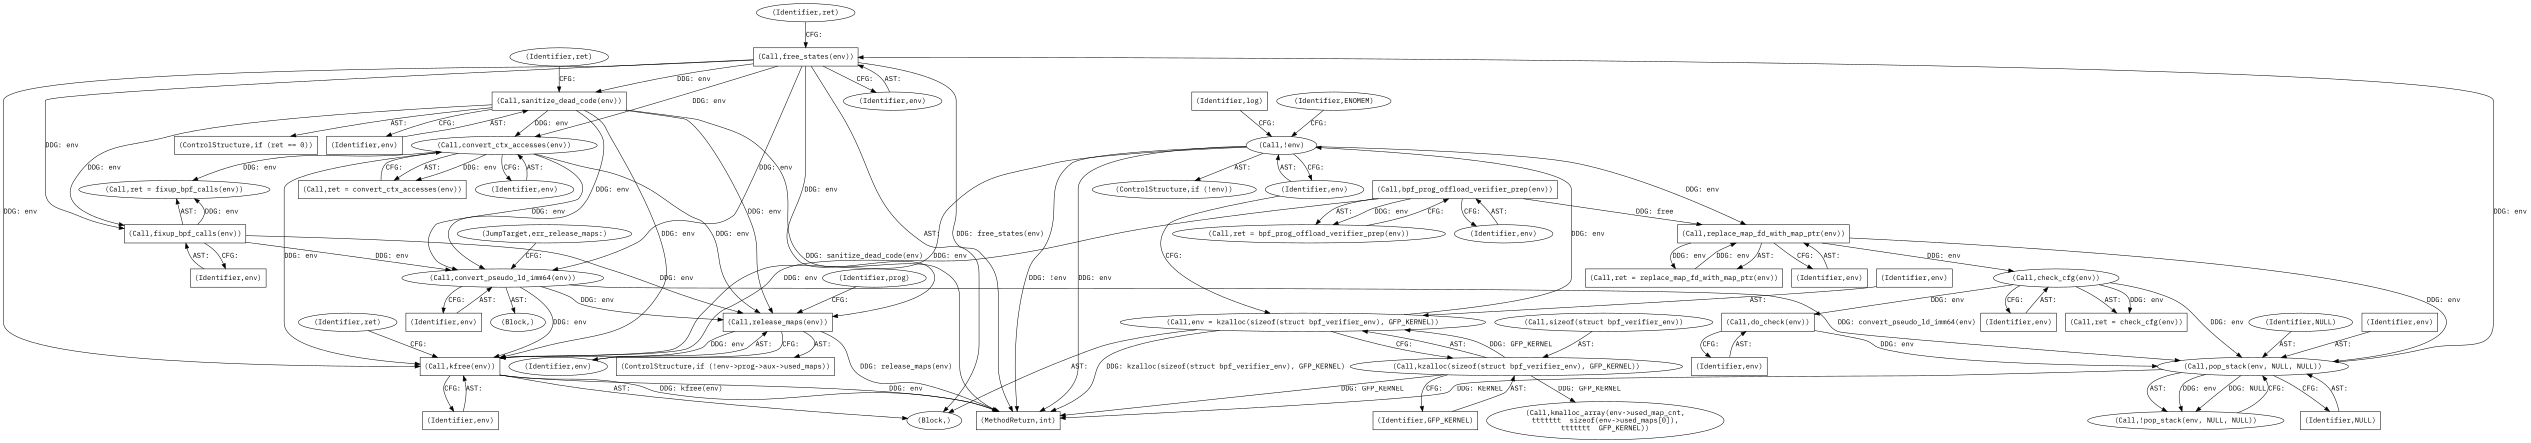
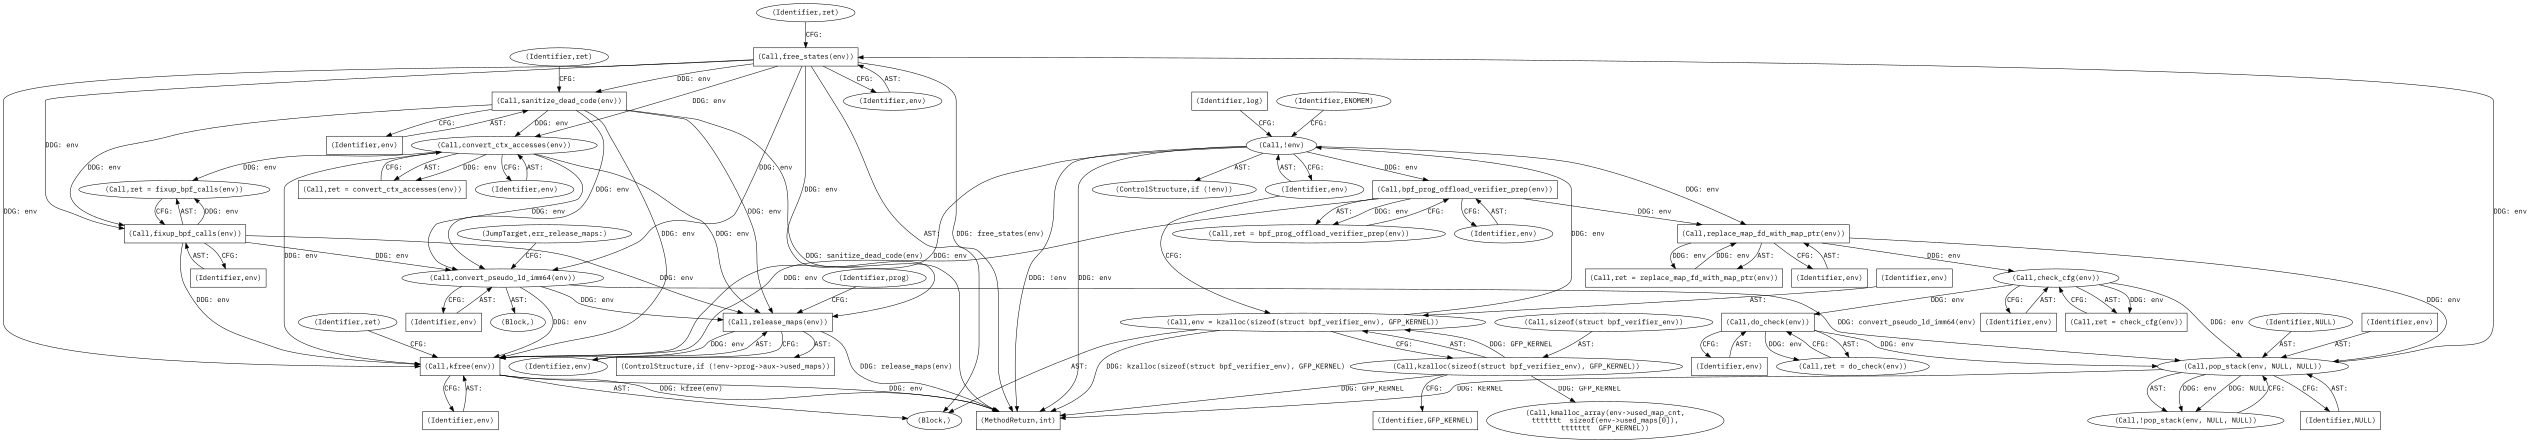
node "(ControlStructure,if (ret == 0))": removed
edge "(Call,!env)" -> "(Call,bpf_prog_offload_verifier_prep(env))": added, label "DDG: env"
edge "(Call,ret = fixup_bpf_calls(env))" -> "(Call,fixup_bpf_calls(env))": added, label "CFG:"
edge "(Call,bpf_prog_offload_verifier_prep(env))" -> "(Call,replace_map_fd_with_map_ptr(env))": label "DDG: free" -> "DDG: env"
edge "(Call,ret = check_cfg(env))" -> "(Call,check_cfg(env))": added, label "CFG:"
edge "(Call,fixup_bpf_calls(env))" -> "(Call,kfree(env))": added, label "DDG: env"
node "(Call,ret = do_check(env))": added
edge "(Identifier,GFP_KERNEL)" -> "(Call,kzalloc(sizeof(struct bpf_verifier_env), GFP_KERNEL))": removed, label "AST:"
